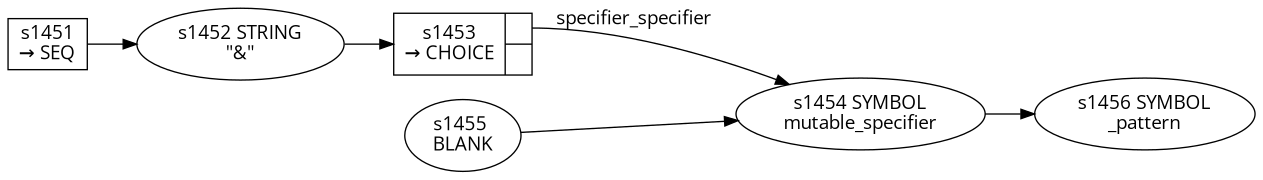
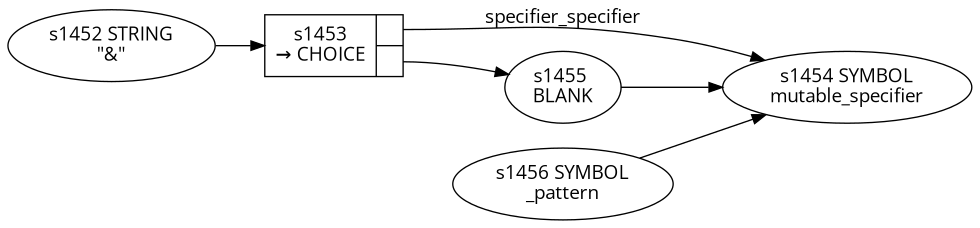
node "s1451 → SEQ": removed
edge "s1453" -> "s1455 BLANK": added
edge "s1454 SYMBOL mutable_specifier" -> "s1456 SYMBOL _pattern": reversed
